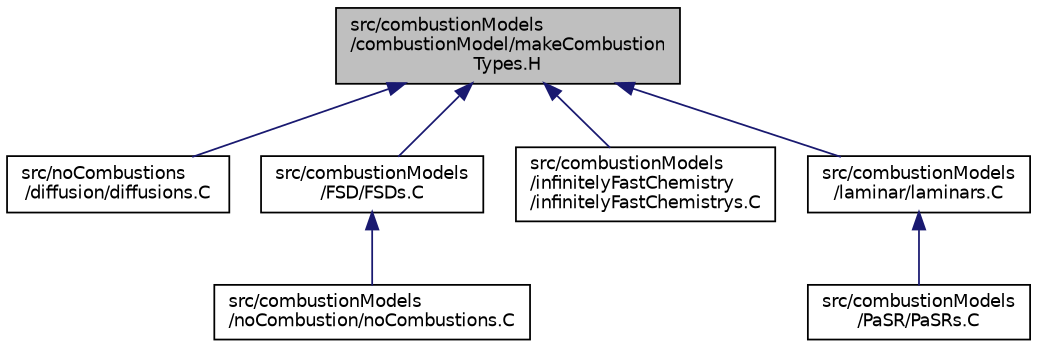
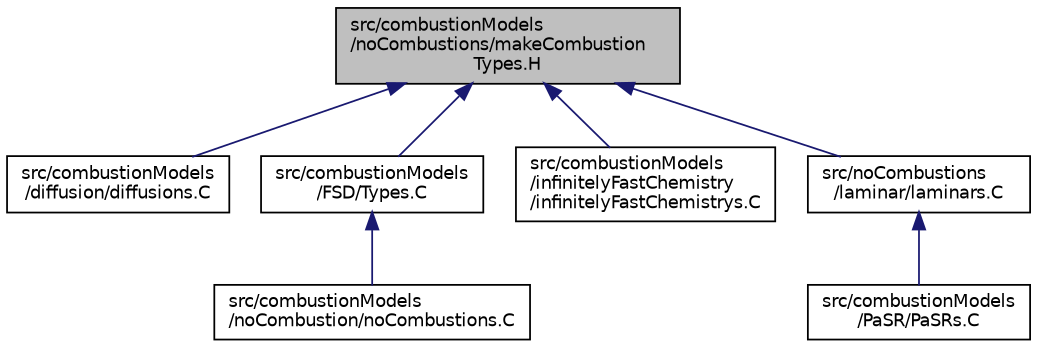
node "src/combustionModels /combustionModel/makeCombustion Types.H": label "src/combustionModels /combustionModel/makeCombustion Types.H" -> "src/combustionModels /noCombustions/makeCombustion Types.H"
node "src/noCombustions /diffusion/diffusions.C": label "src/noCombustions /diffusion/diffusions.C" -> "src/combustionModels /diffusion/diffusions.C"
node "src/combustionModels /FSD/FSDs.C": label "src/combustionModels /FSD/FSDs.C" -> "src/combustionModels /FSD/Types.C"
node "src/combustionModels /laminar/laminars.C": label "src/combustionModels /laminar/laminars.C" -> "src/noCombustions /laminar/laminars.C"
